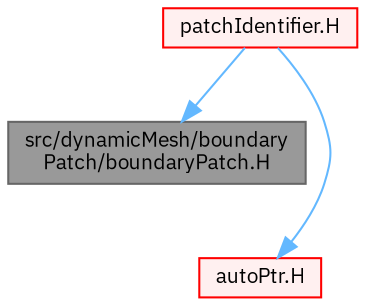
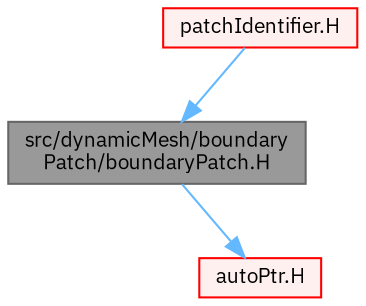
edge "patchIdentifier.H" -> "autoPtr.H": now "src/dynamicMesh/boundary Patch/boundaryPatch.H" -> "autoPtr.H"
